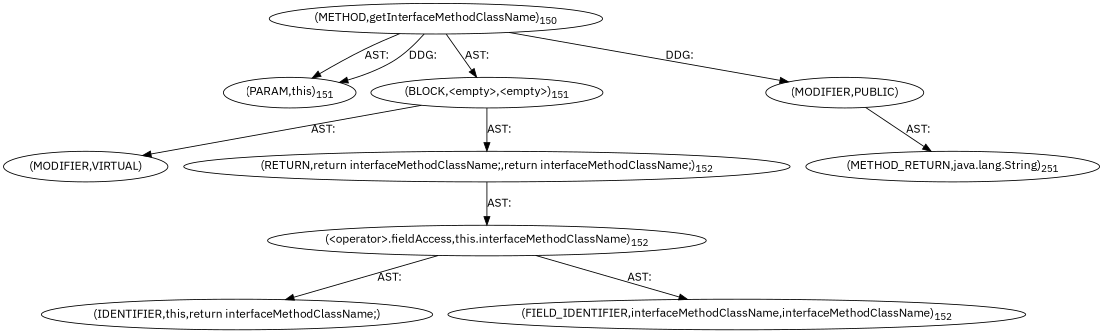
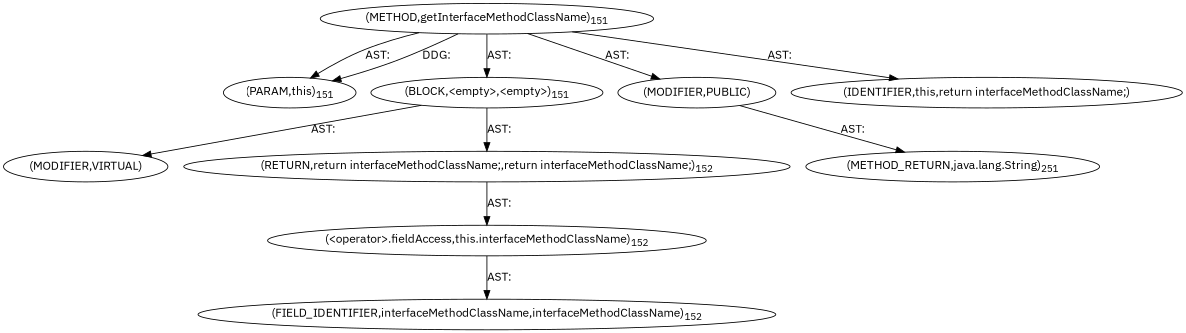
node "(METHOD,getInterfaceMethodClassName)": text "150" -> "151"
edge "(METHOD,getInterfaceMethodClassName)" -> "(MODIFIER,PUBLIC)": label "DDG: " -> "AST: "
edge "(<operator>.fieldAccess,this.interfaceMethodClassName)" -> "(IDENTIFIER,this,return interfaceMethodClassName;)": now "(METHOD,getInterfaceMethodClassName)" -> "(IDENTIFIER,this,return interfaceMethodClassName;)"
